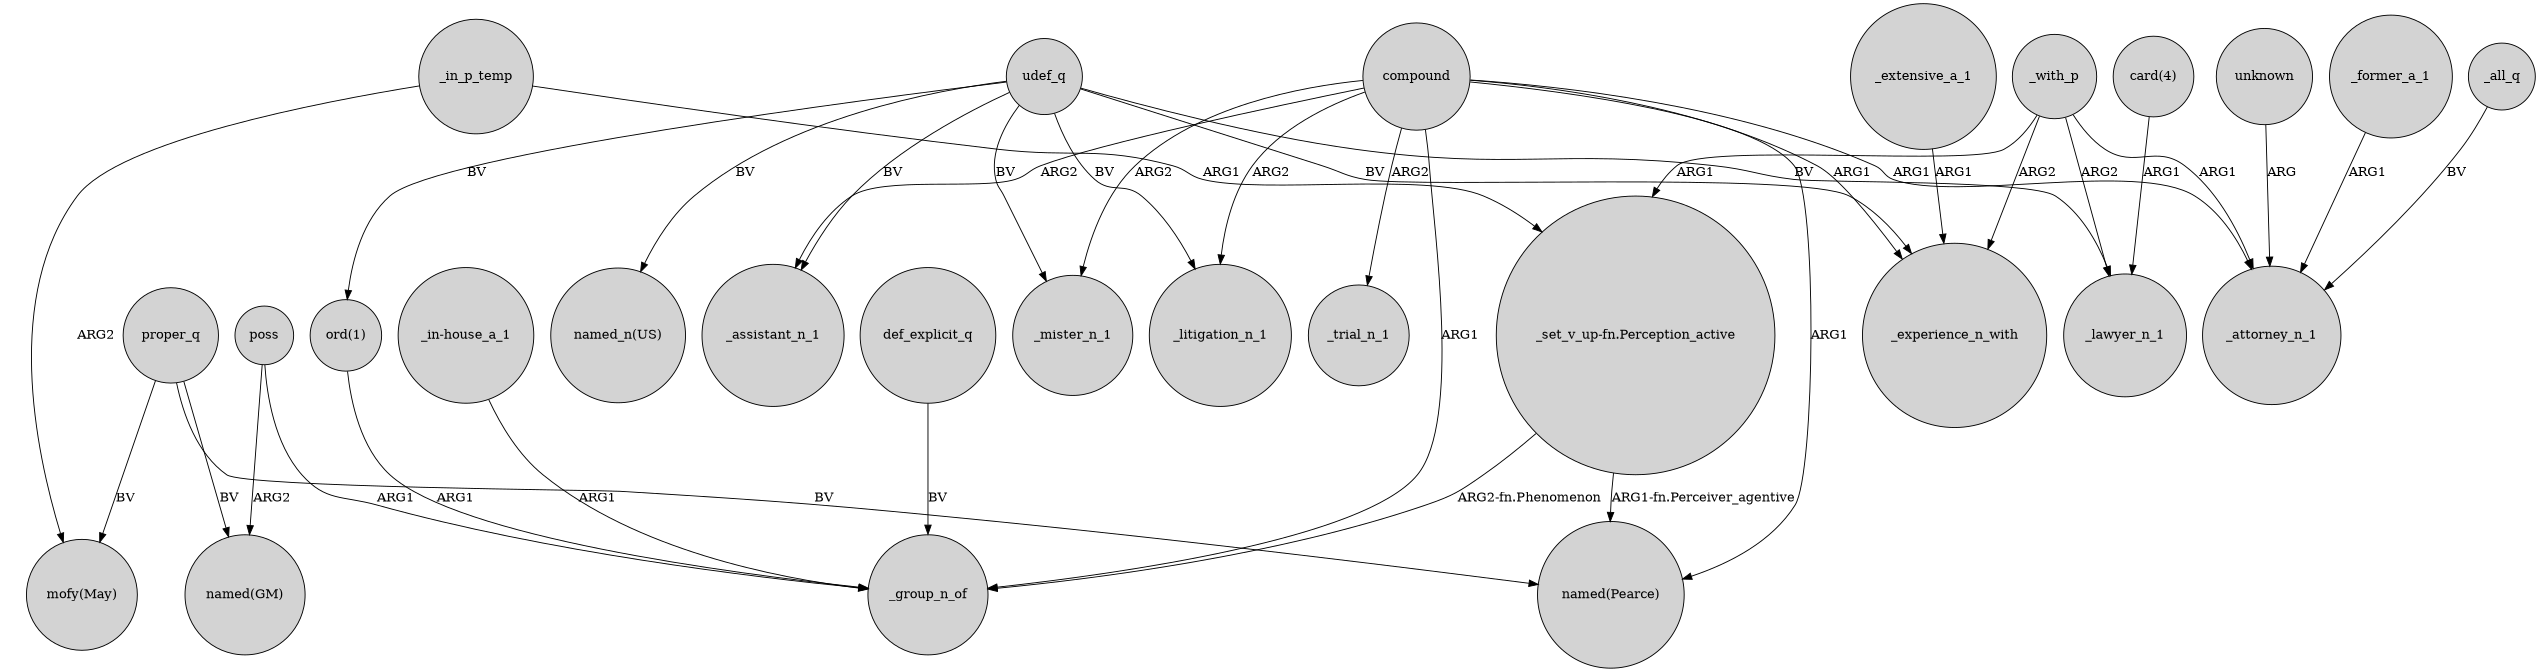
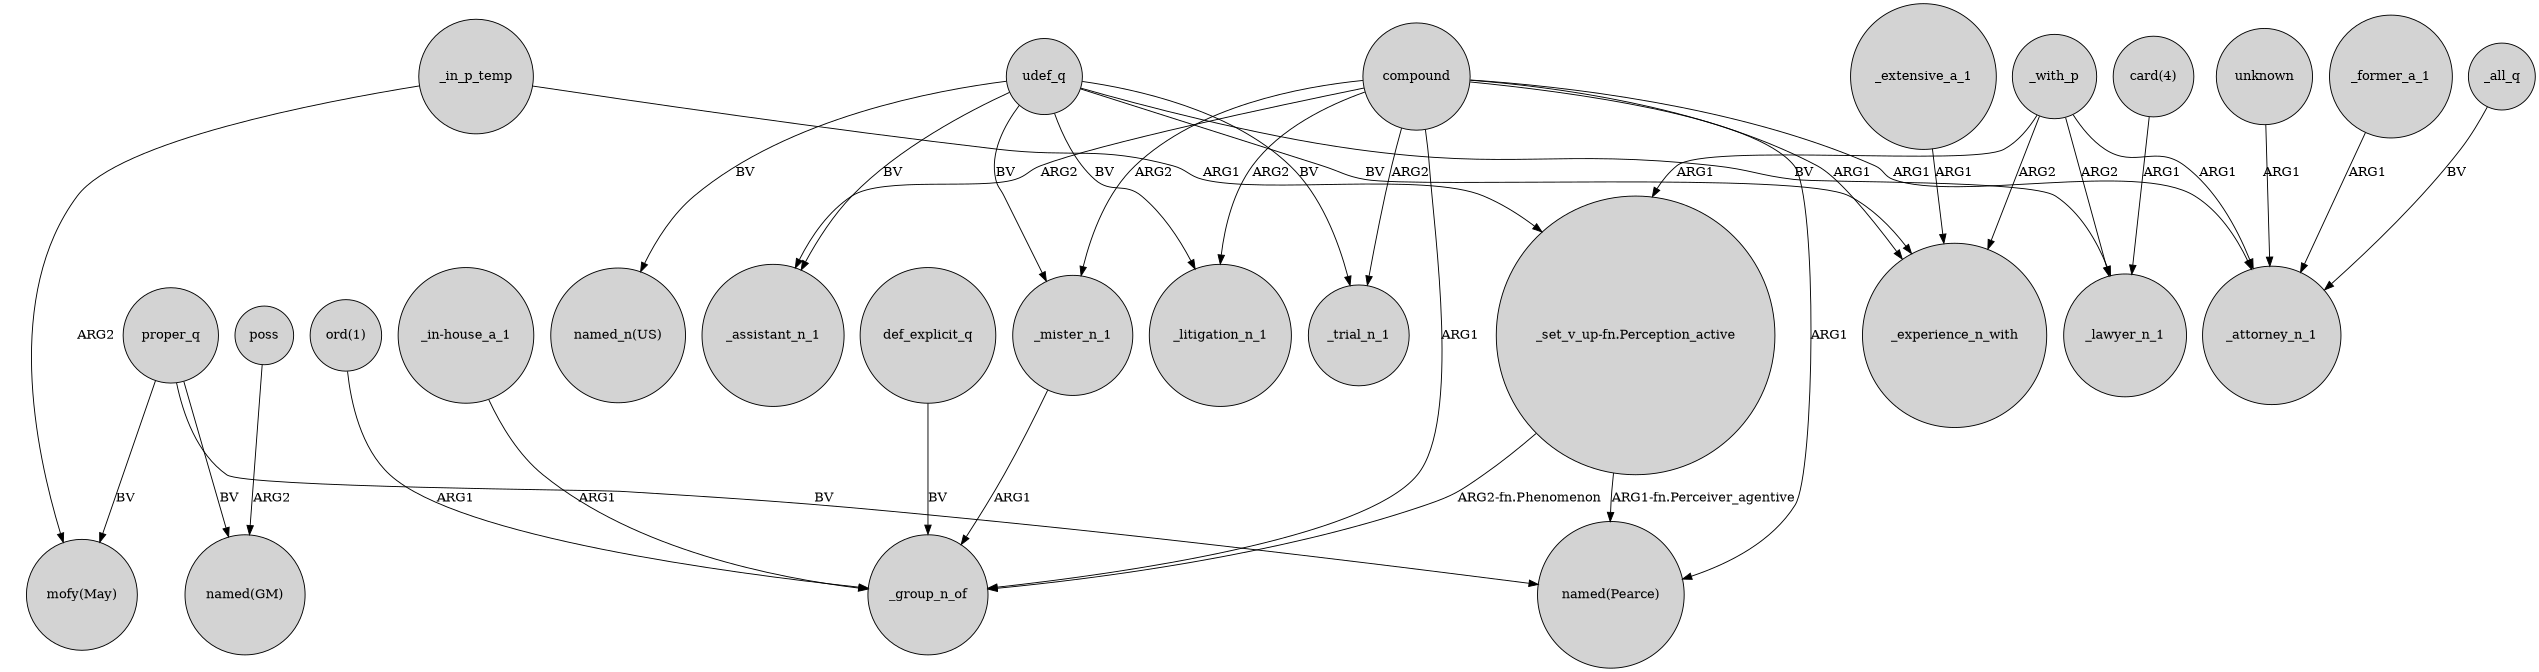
edge "udef_q" -> "ord(1)": now "udef_q" -> "_trial_n_1"
edge "unknown" -> "_attorney_n_1": label "ARG" -> "ARG1"
edge "poss" -> "_group_n_of": now "_mister_n_1" -> "_group_n_of"
